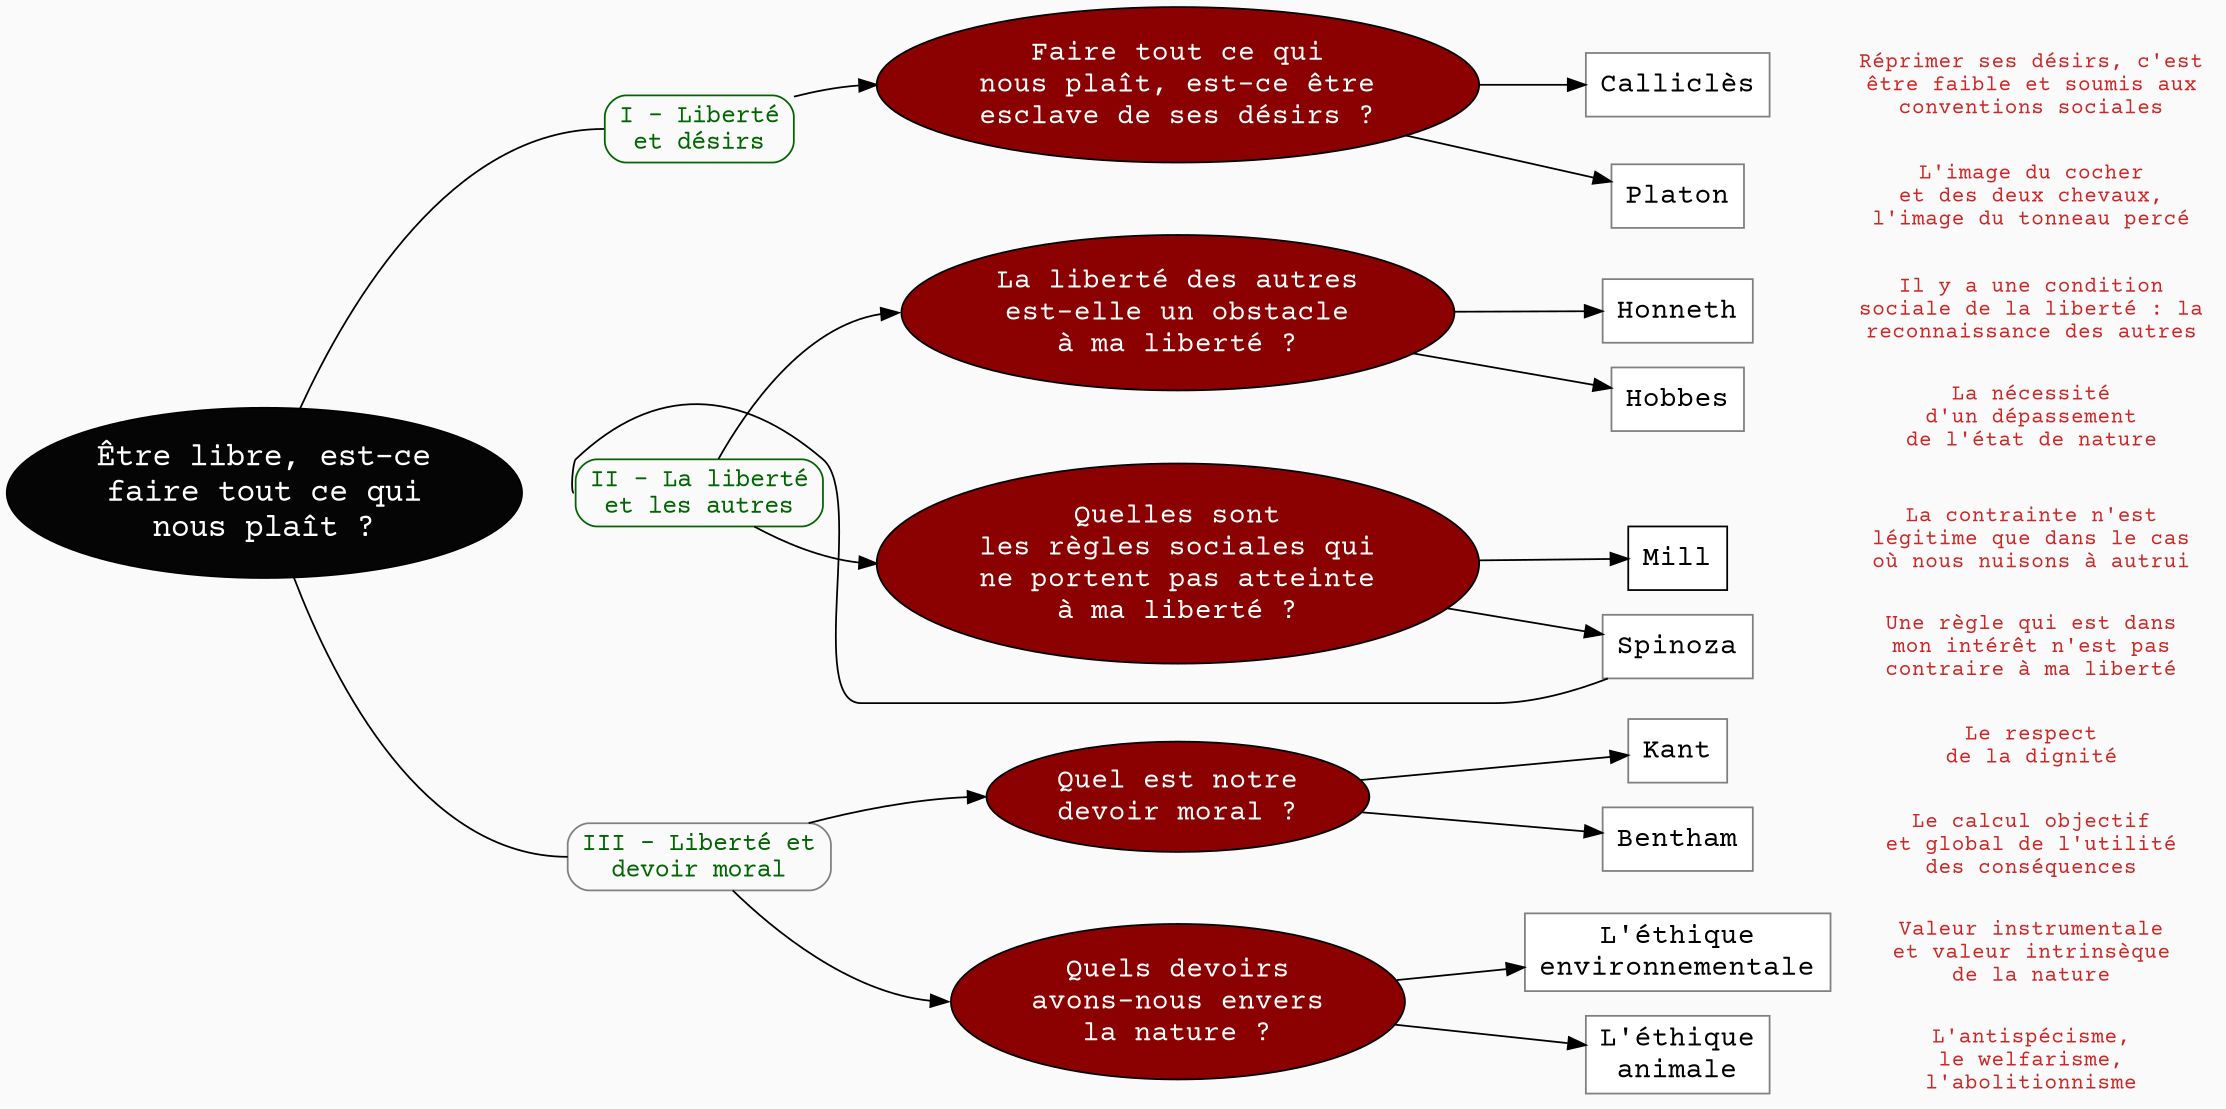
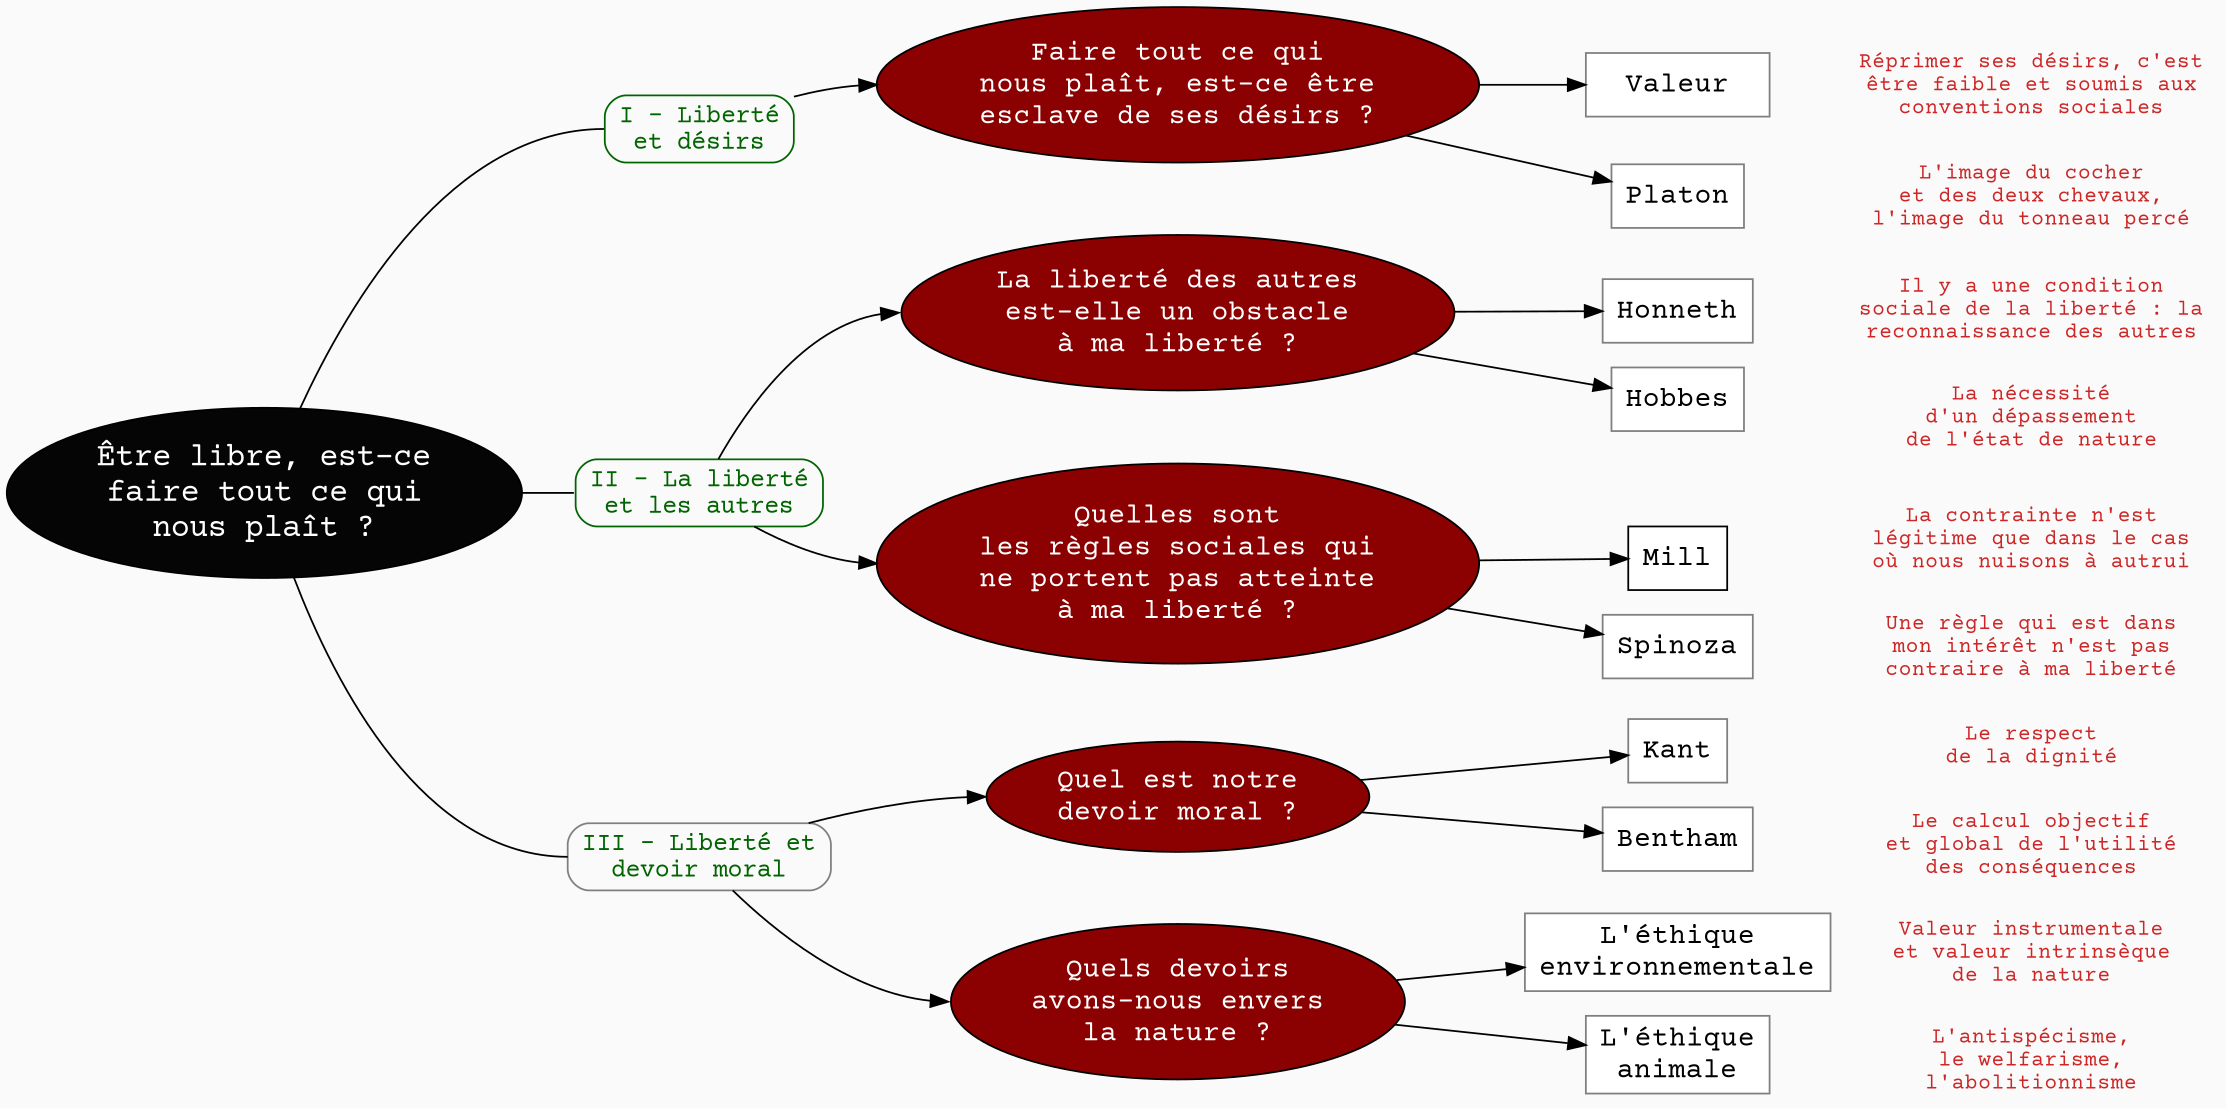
node "Calliclès": label "Calliclès" -> "Valeur"
edge "II – La liberté et les autres" -- "Spinoza": now "II – La liberté et les autres" -- "Être libre, est-ce faire tout ce qui nous plaît ?"
